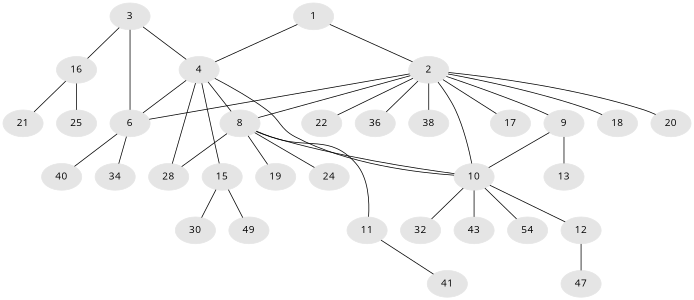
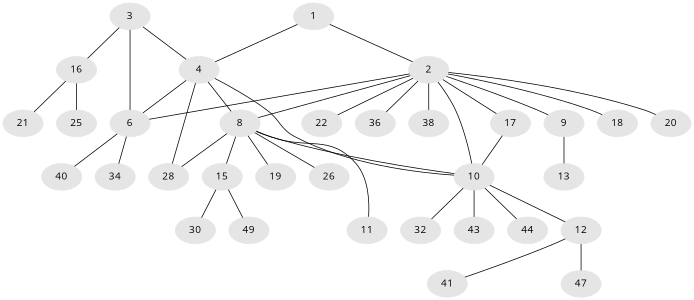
edge "4" -- "15": now "8" -- "15"
edge "9" -- "10": now "17" -- "10"
node "24": label "24" -> "26"
node "54": label "54" -> "44"
edge "11" -- "41": now "12" -- "41"
